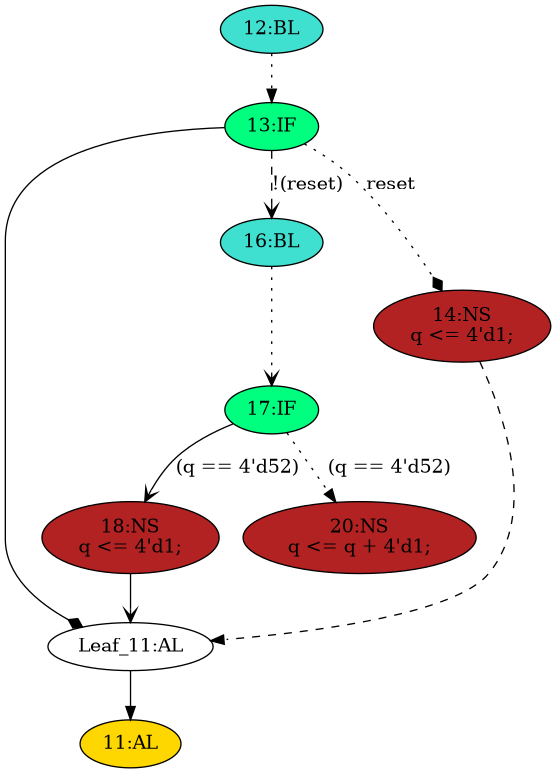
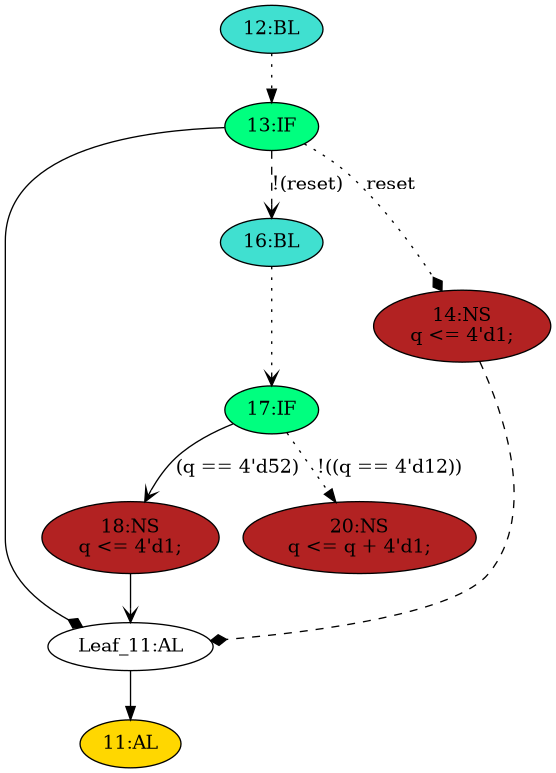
edge "17:IF" -> "20:NS q <= q + 4'd1;": label "(q == 4'd52)" -> "!((q == 4'd12))"
edge "14:NS q <= 4'd1;" -> "Leaf_11:AL": arrowhead normal -> diamond
